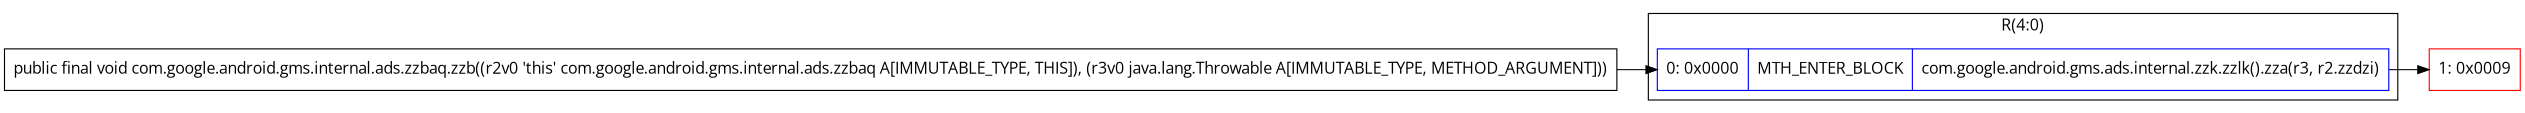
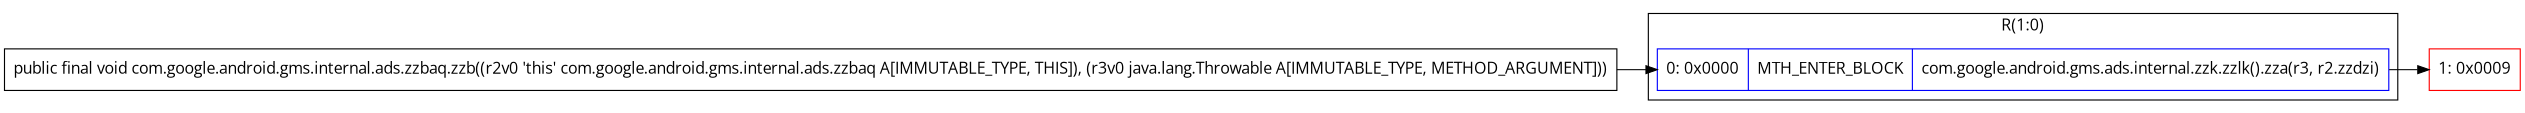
cluster "R(4:0)": label "R(4:0)" -> "R(1:0)"
